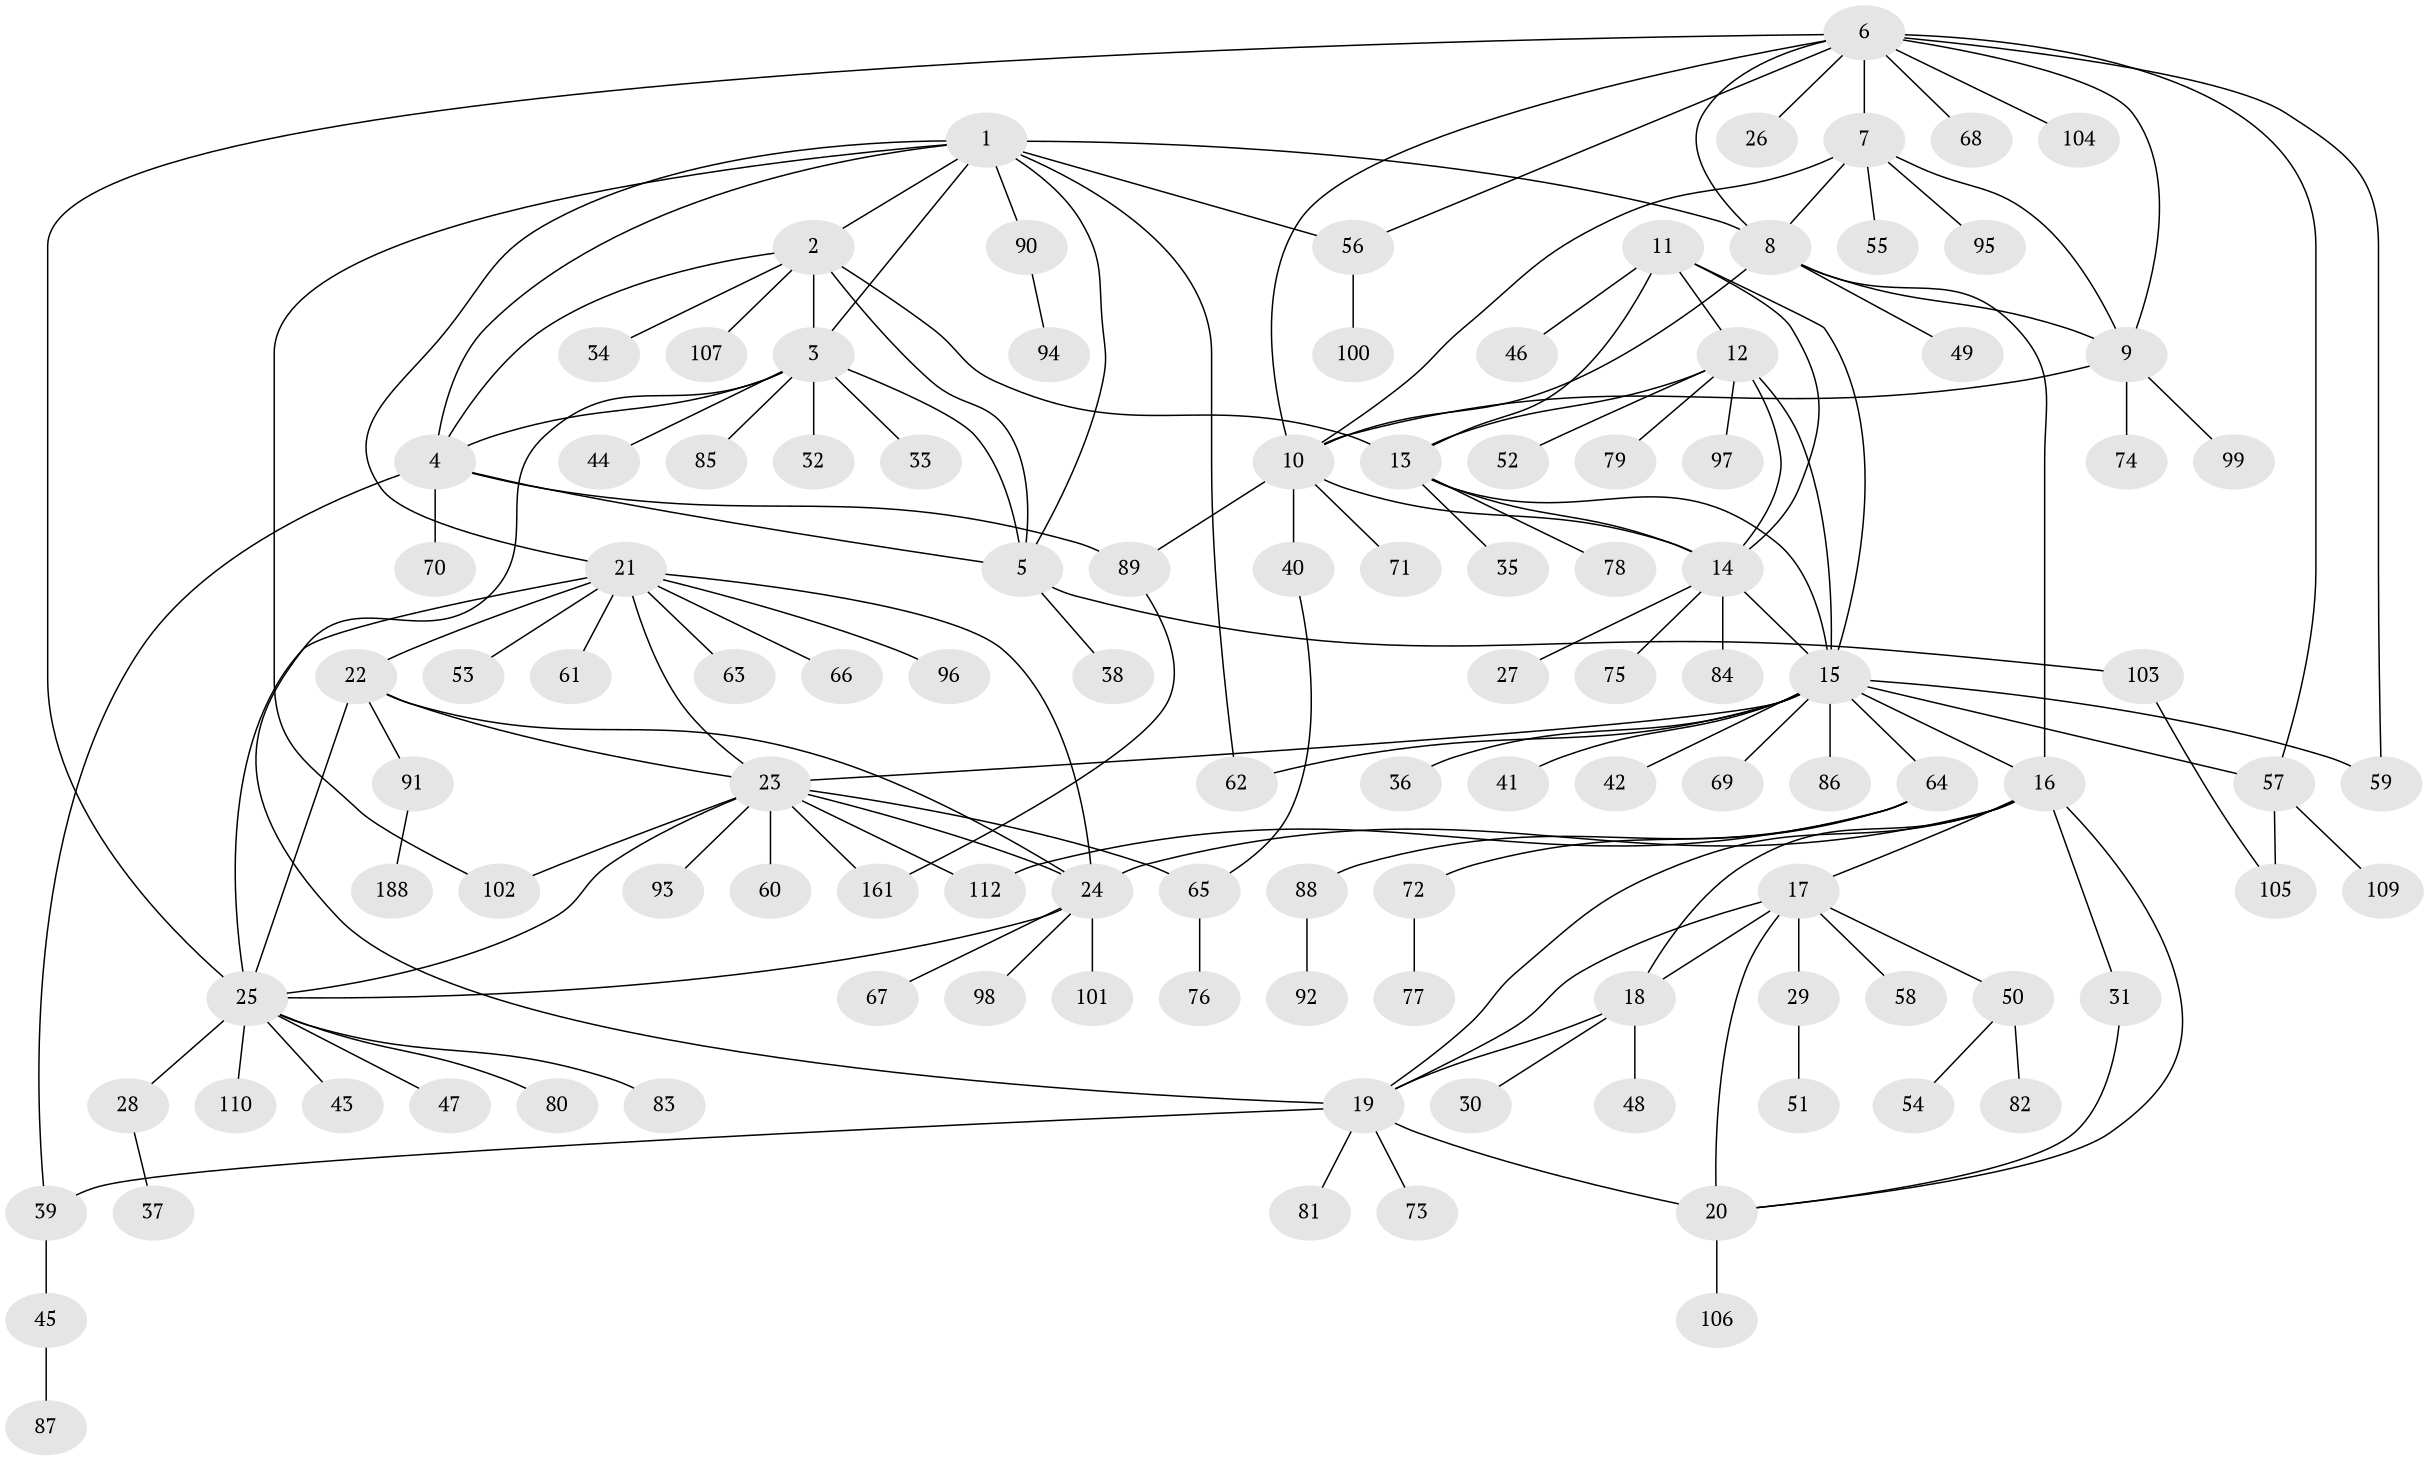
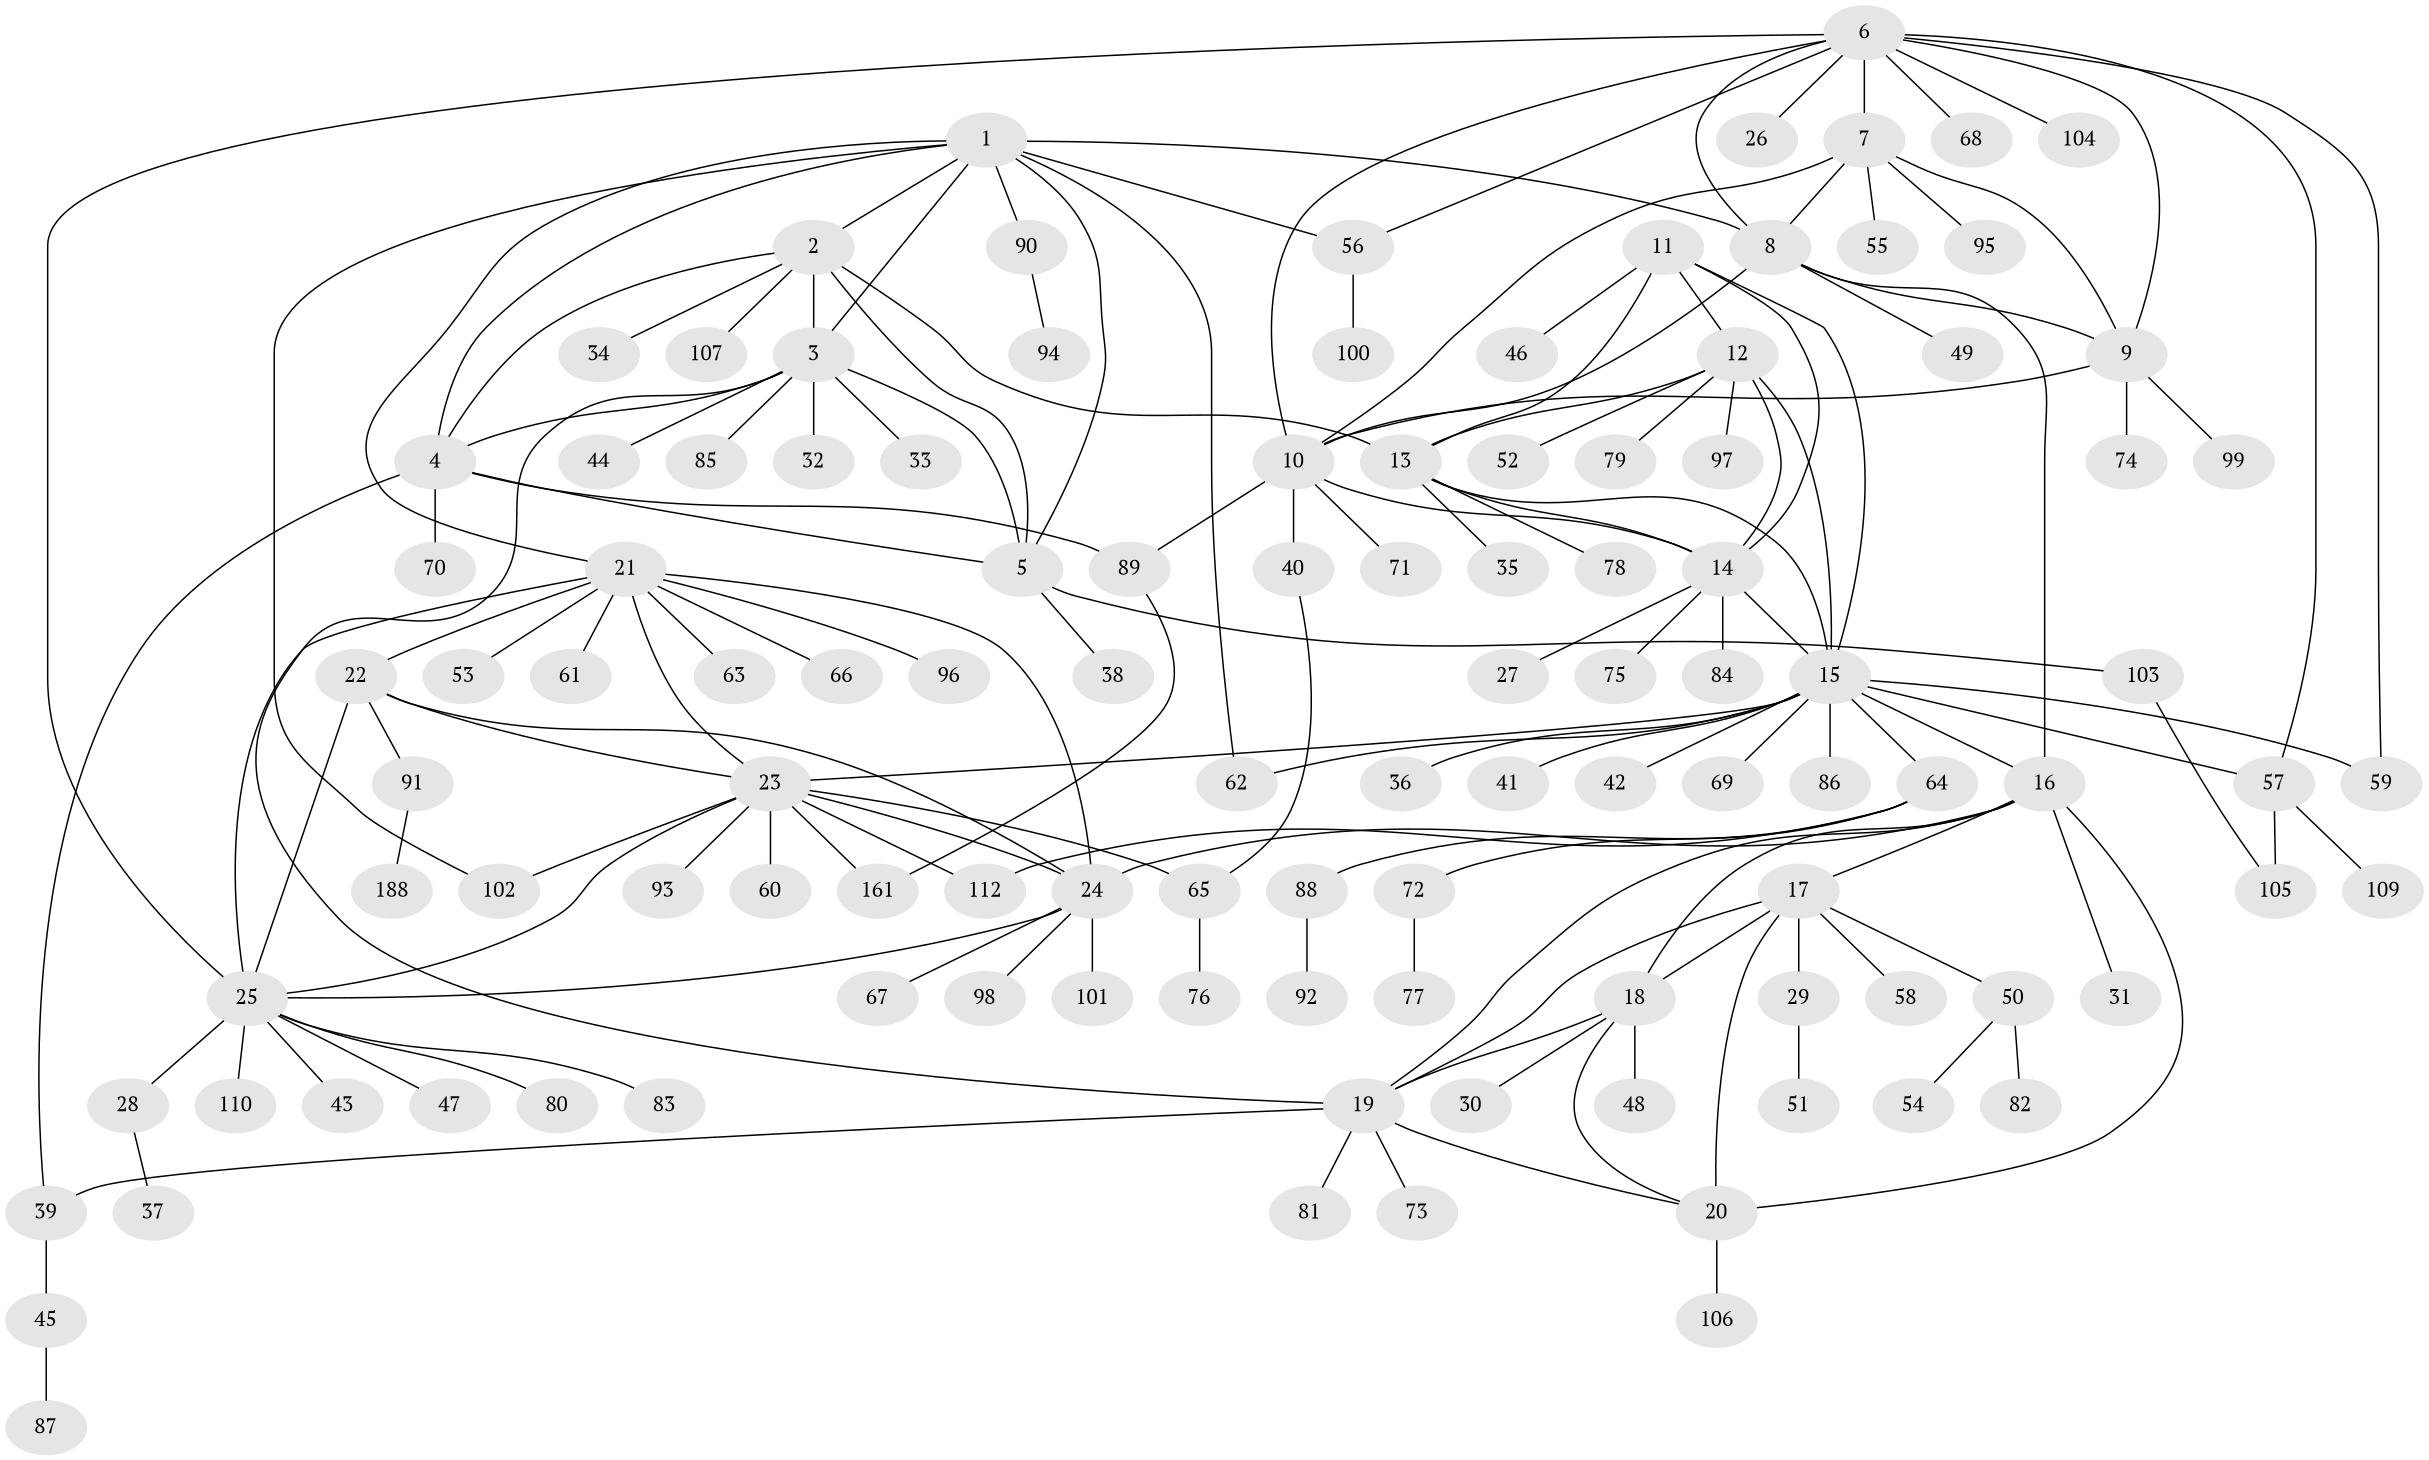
edge "31" -- "20": now "18" -- "20"
